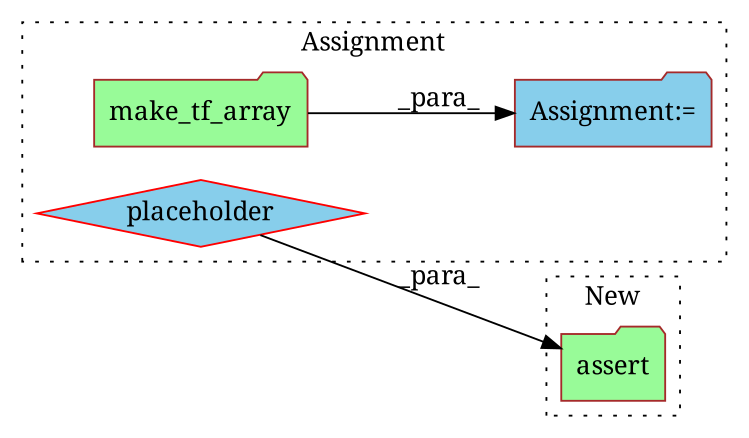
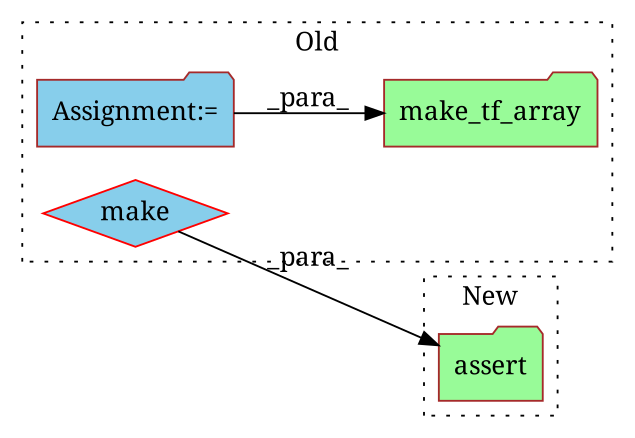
cluster "Assignment": label "Assignment" -> "Old"
edge "make_tf_array" -> "Assignment:=": reversed
node "placeholder": label "placeholder" -> "make"
